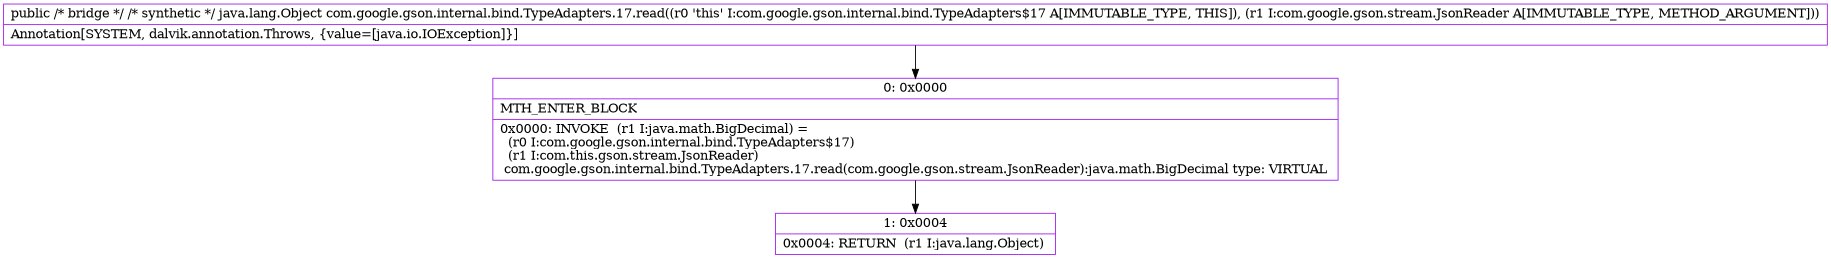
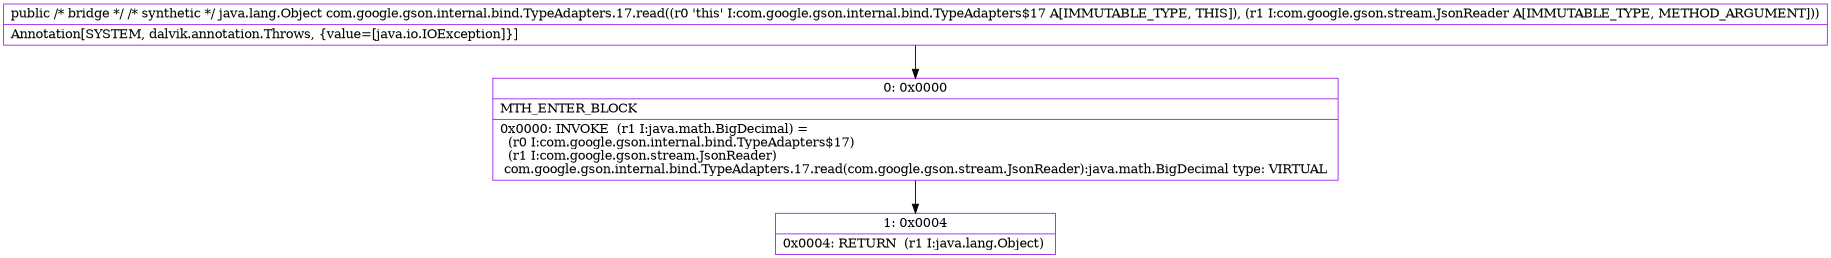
node "0: 0x0000": text "(r1 I:com.this.gson.stream.JsonReader)" -> "(r1 I:com.google.gson.stream.JsonReader)"
